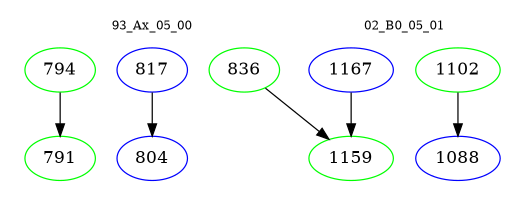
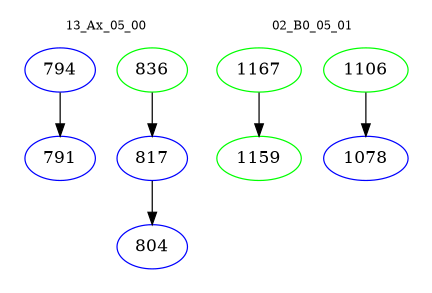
cluster "93_Ax_05_00": label "93_Ax_05_00" -> "13_Ax_05_00"
node "794": color green -> blue
node "1167": color blue -> green
node "1102": label "1102" -> "1106"
edge "836" -> "1159": now "836" -> "817"
node "791": color green -> blue
node "1088": label "1088" -> "1078"
